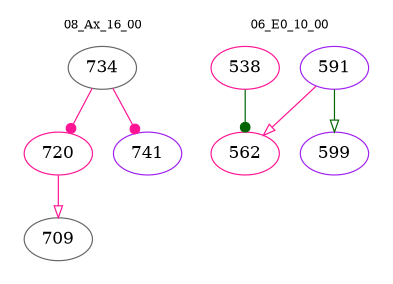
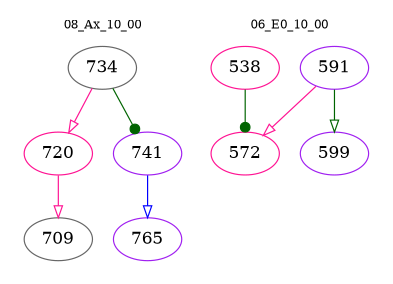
cluster "08_Ax_16_00": label "08_Ax_16_00" -> "08_Ax_10_00"
edge "734" -> "720": arrowhead dot -> onormal
edge "734" -> "741": color deeppink -> darkgreen
node "562": label "562" -> "572"
node "765": added
